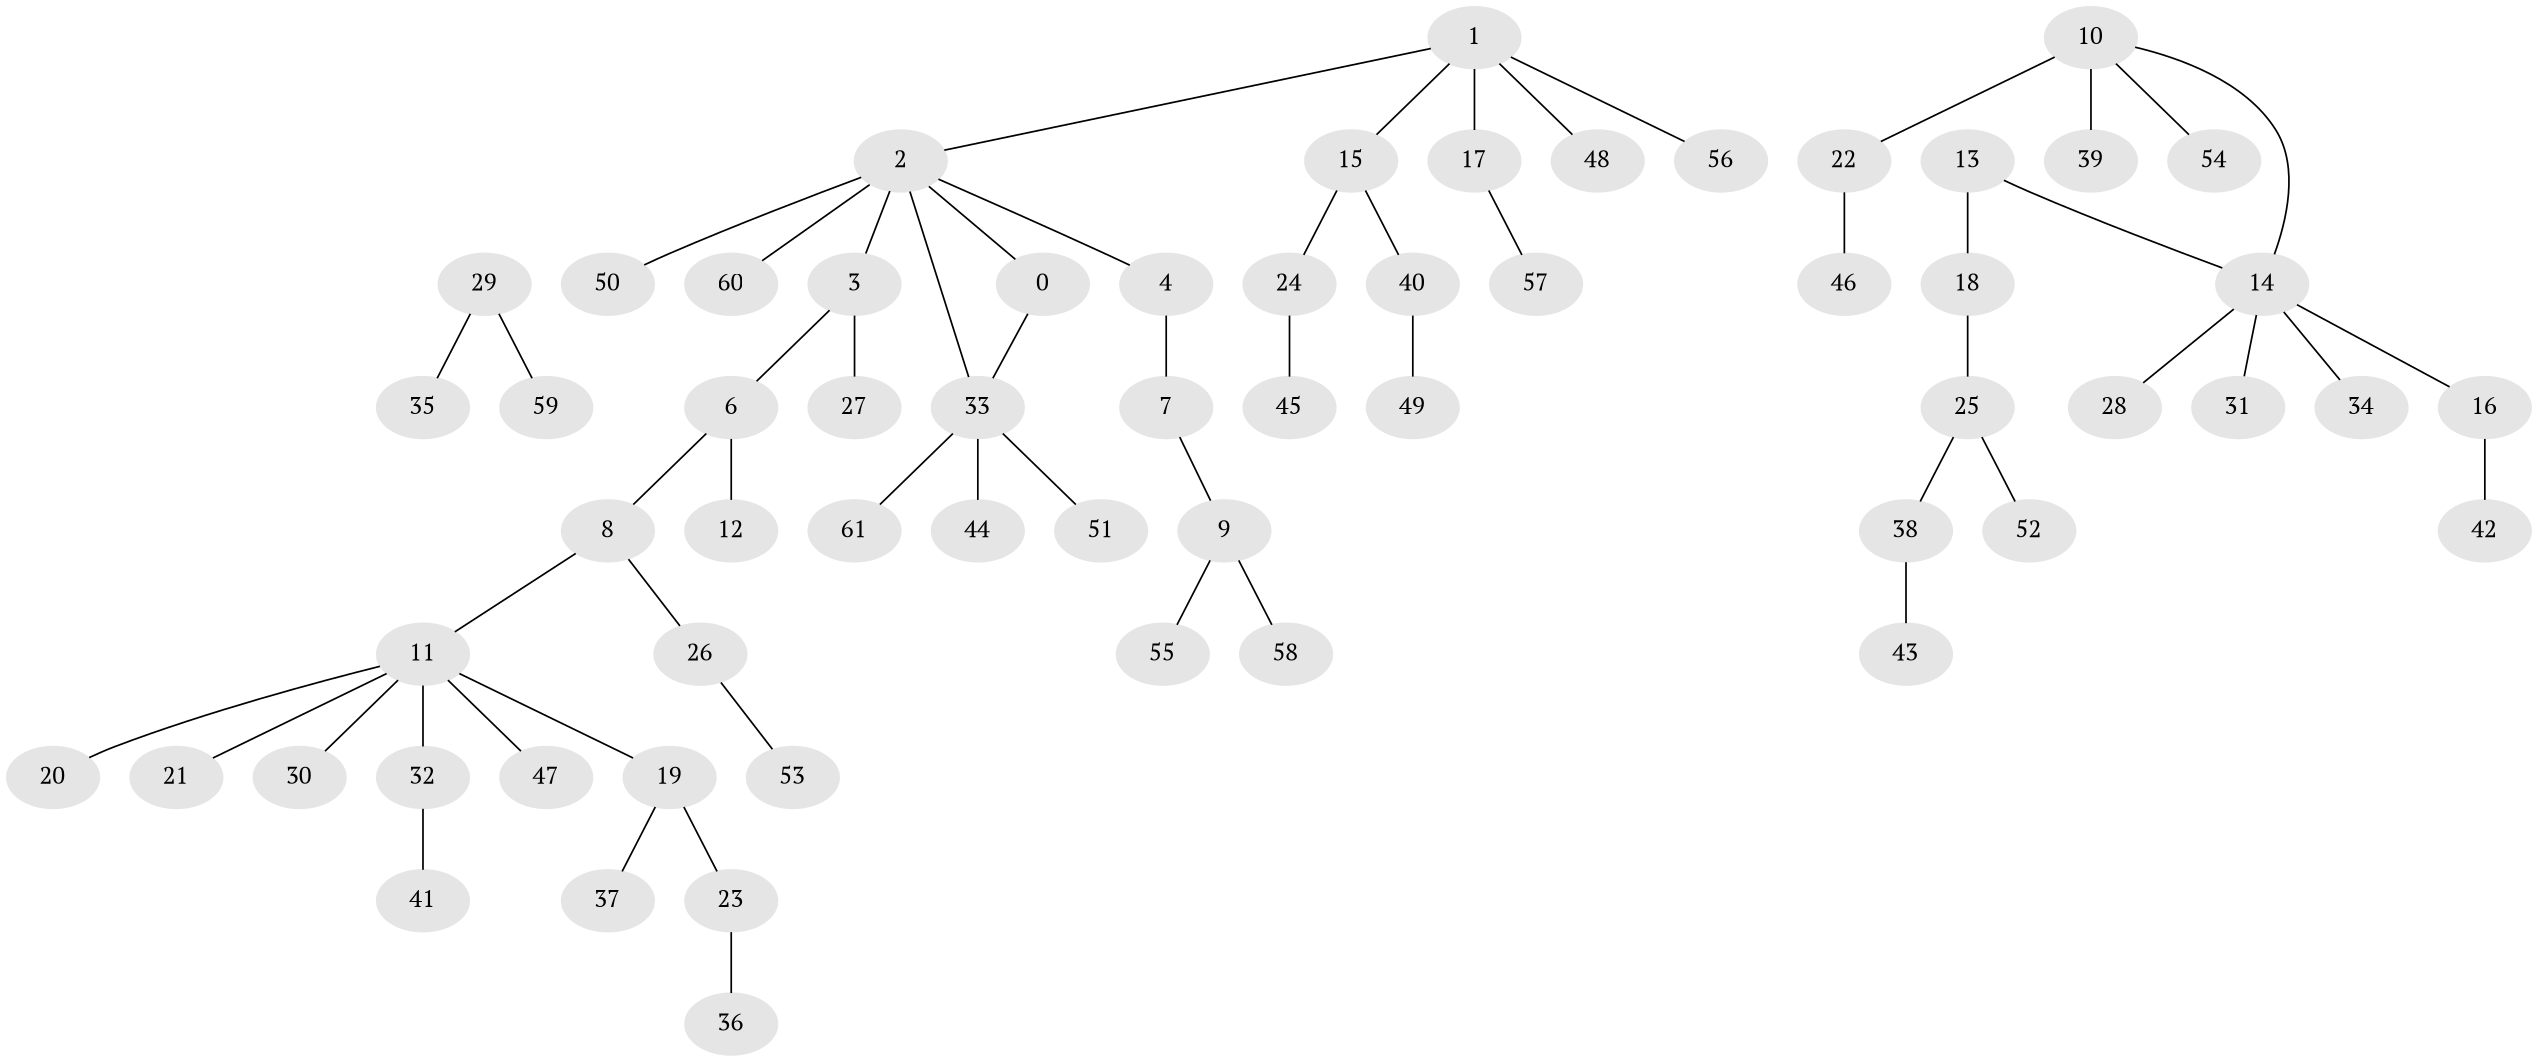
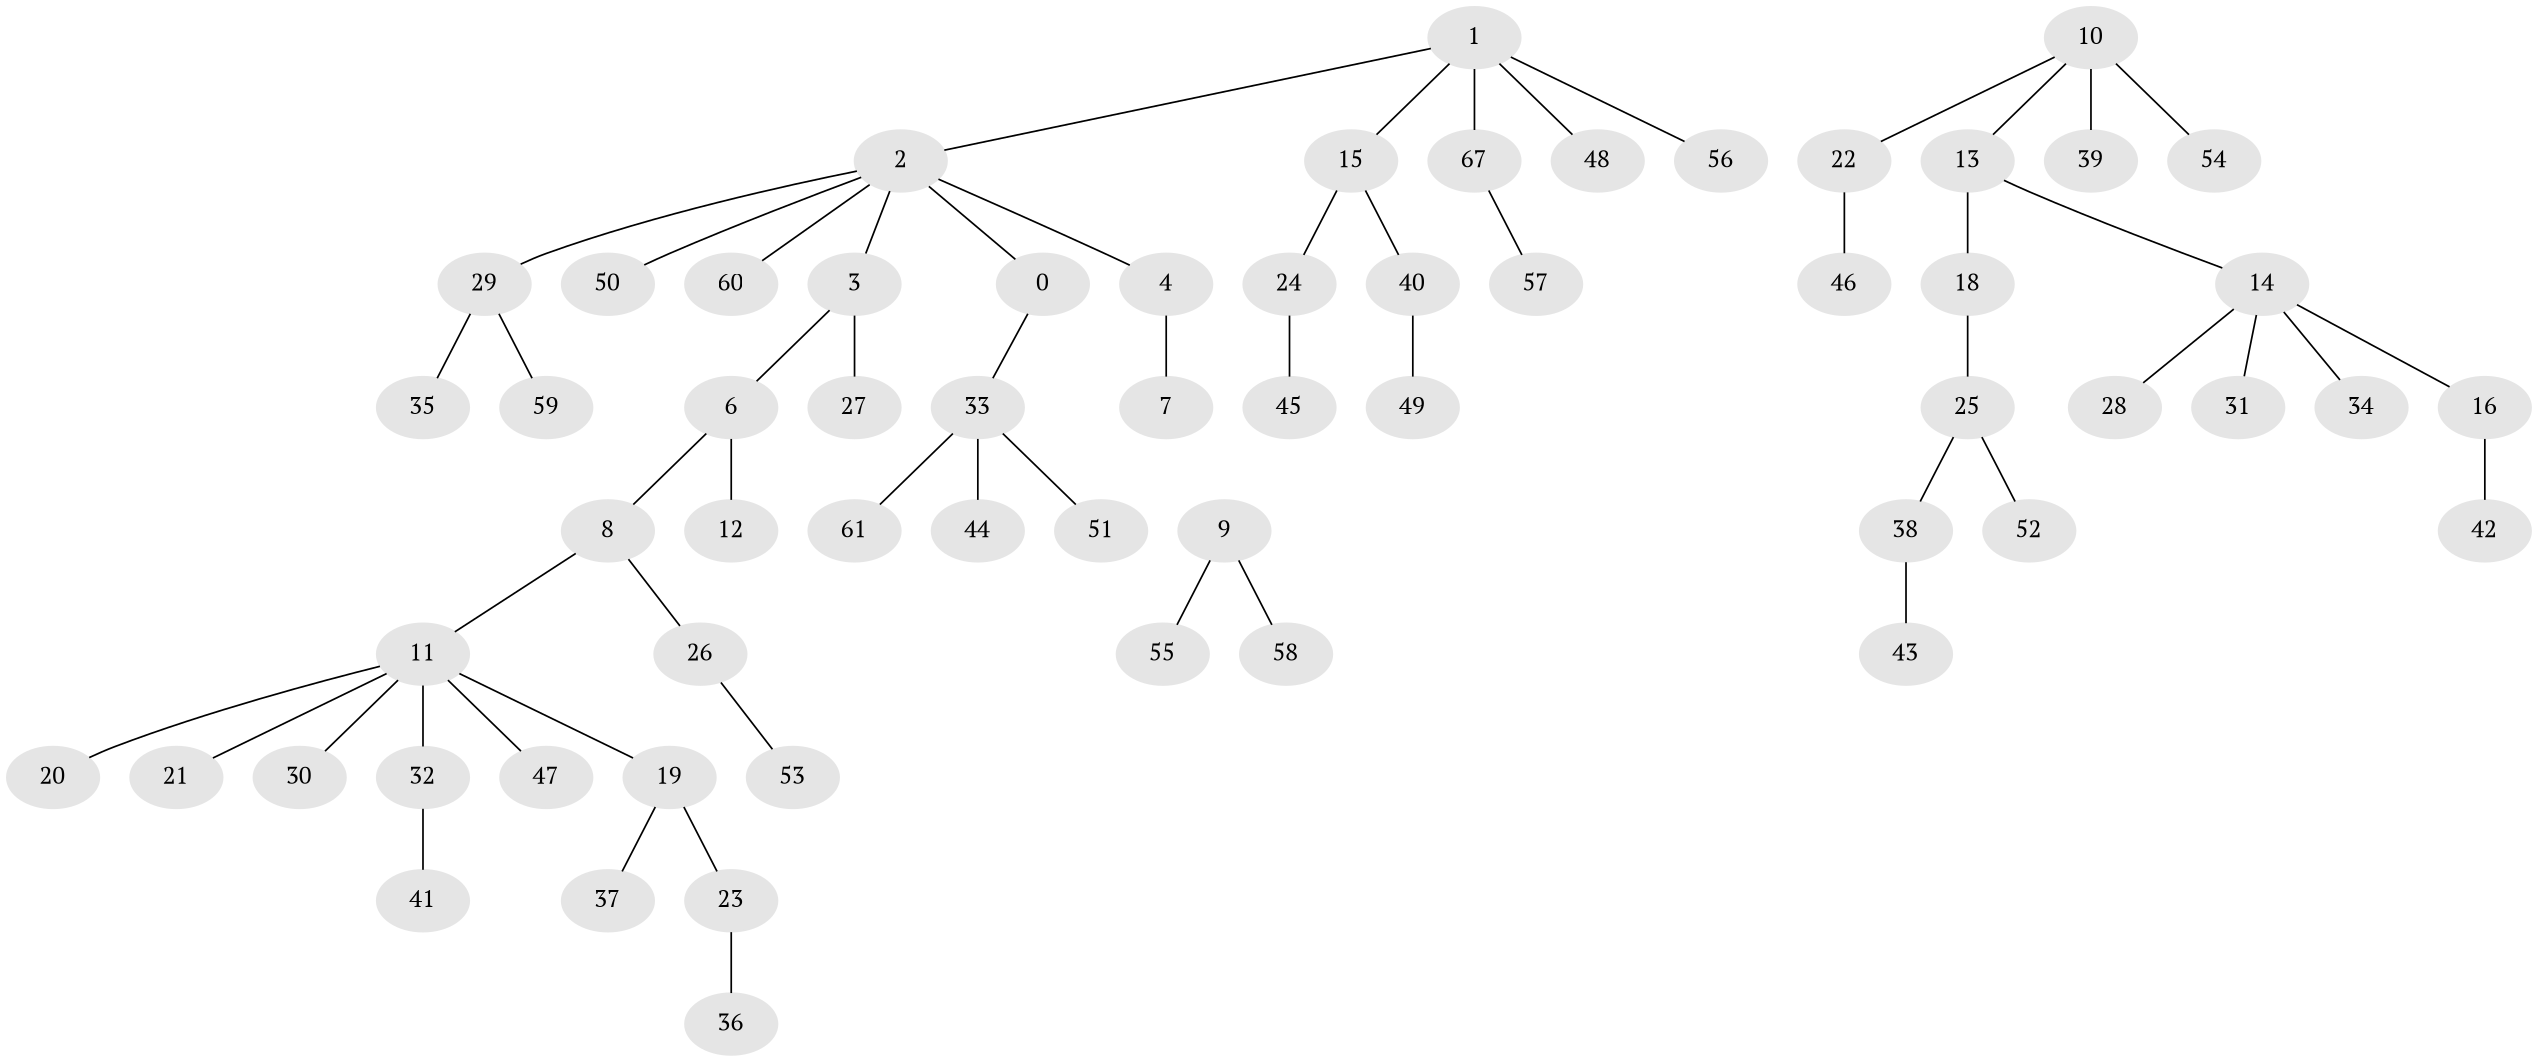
edge "10" -- "14": now "10" -- "13"
node "17": label "17" -> "67"
edge "2" -- "33": now "2" -- "29"
edge "7" -- "9": removed
